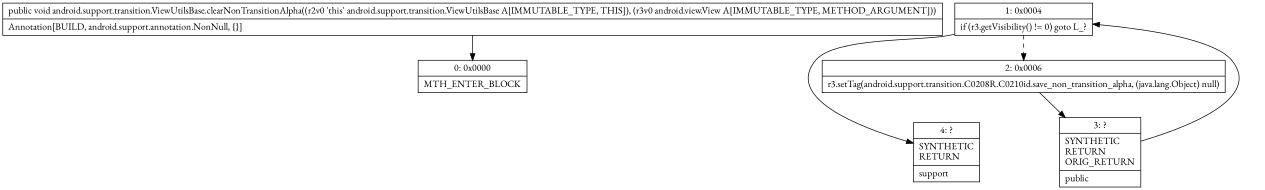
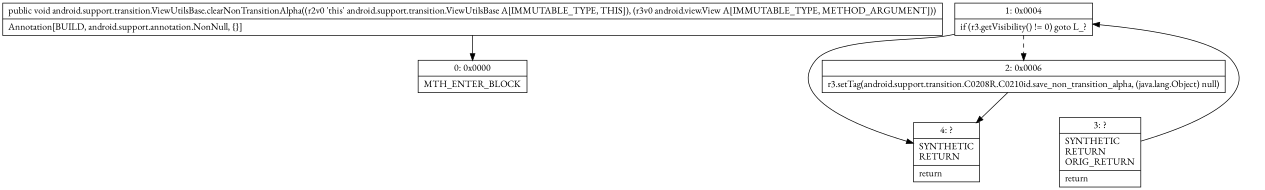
edge "2: 0x0006" -> "3: ?": now "2: 0x0006" -> "4: ?"
node "4: ?": text "support" -> "return"
node "3: ?": text "public" -> "return"
